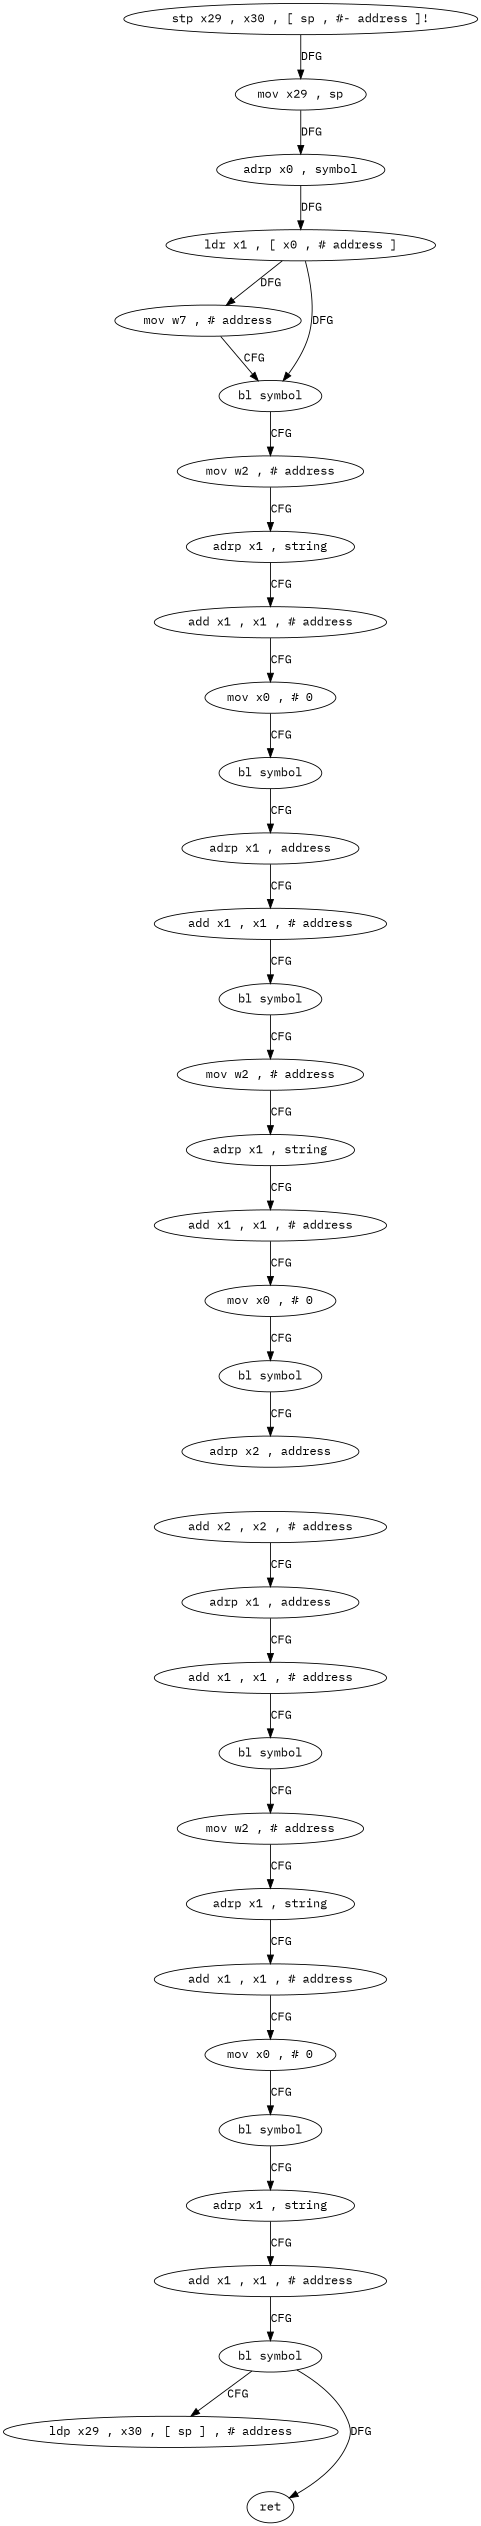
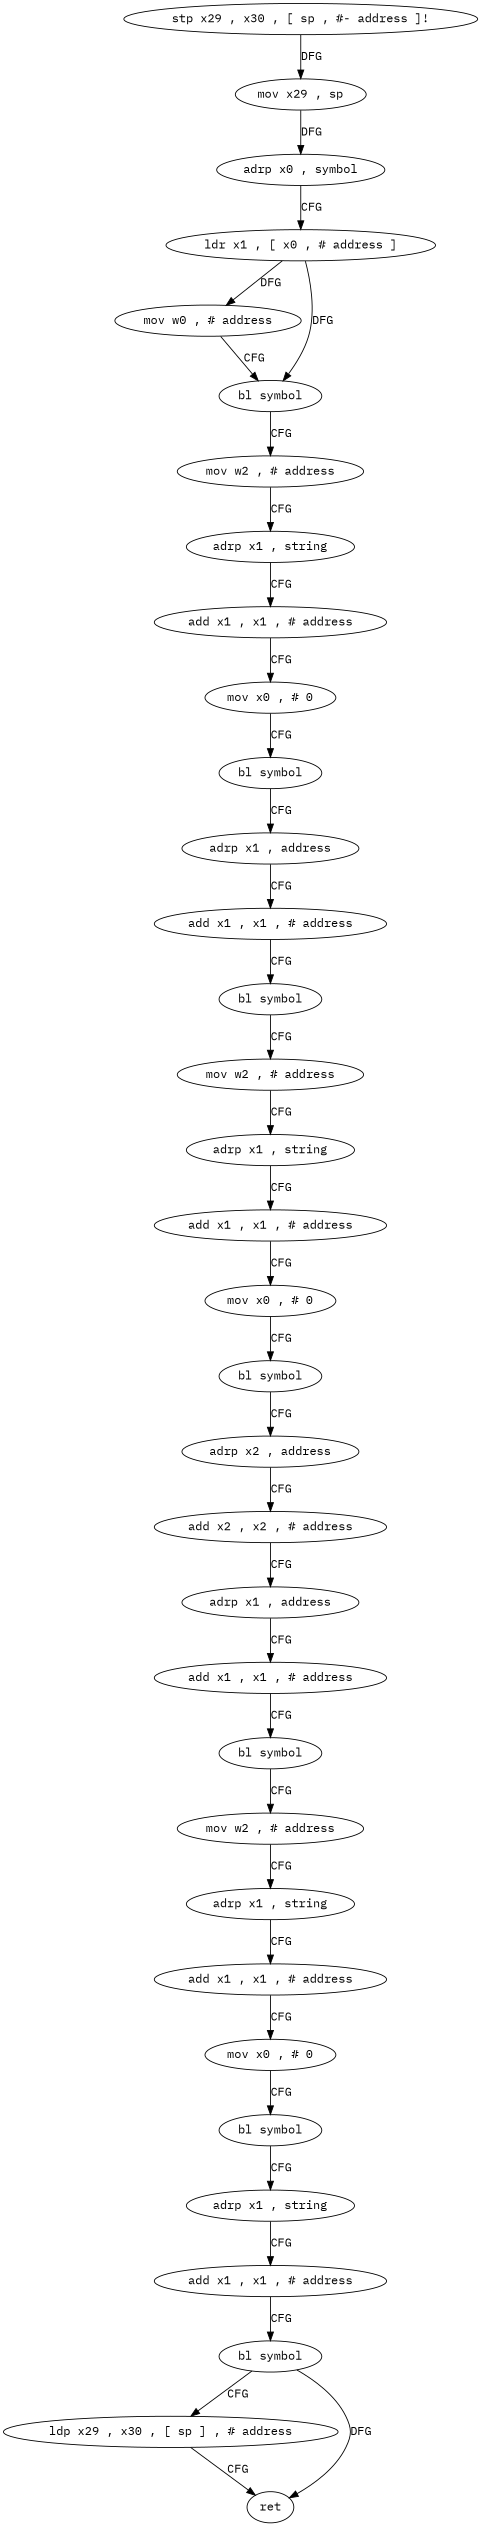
edge "adrp x0 , symbol" -> "ldr x1 , [ x0 , # address ]": label "DFG" -> "CFG"
node "mov w7 , # address": label "mov w7 , # address" -> "mov w0 , # address"
edge "adrp x2 , address" -> "add x2 , x2 , # address": added, label "CFG"
edge "ldp x29 , x30 , [ sp ] , # address" -> "ret": added, label "CFG"
